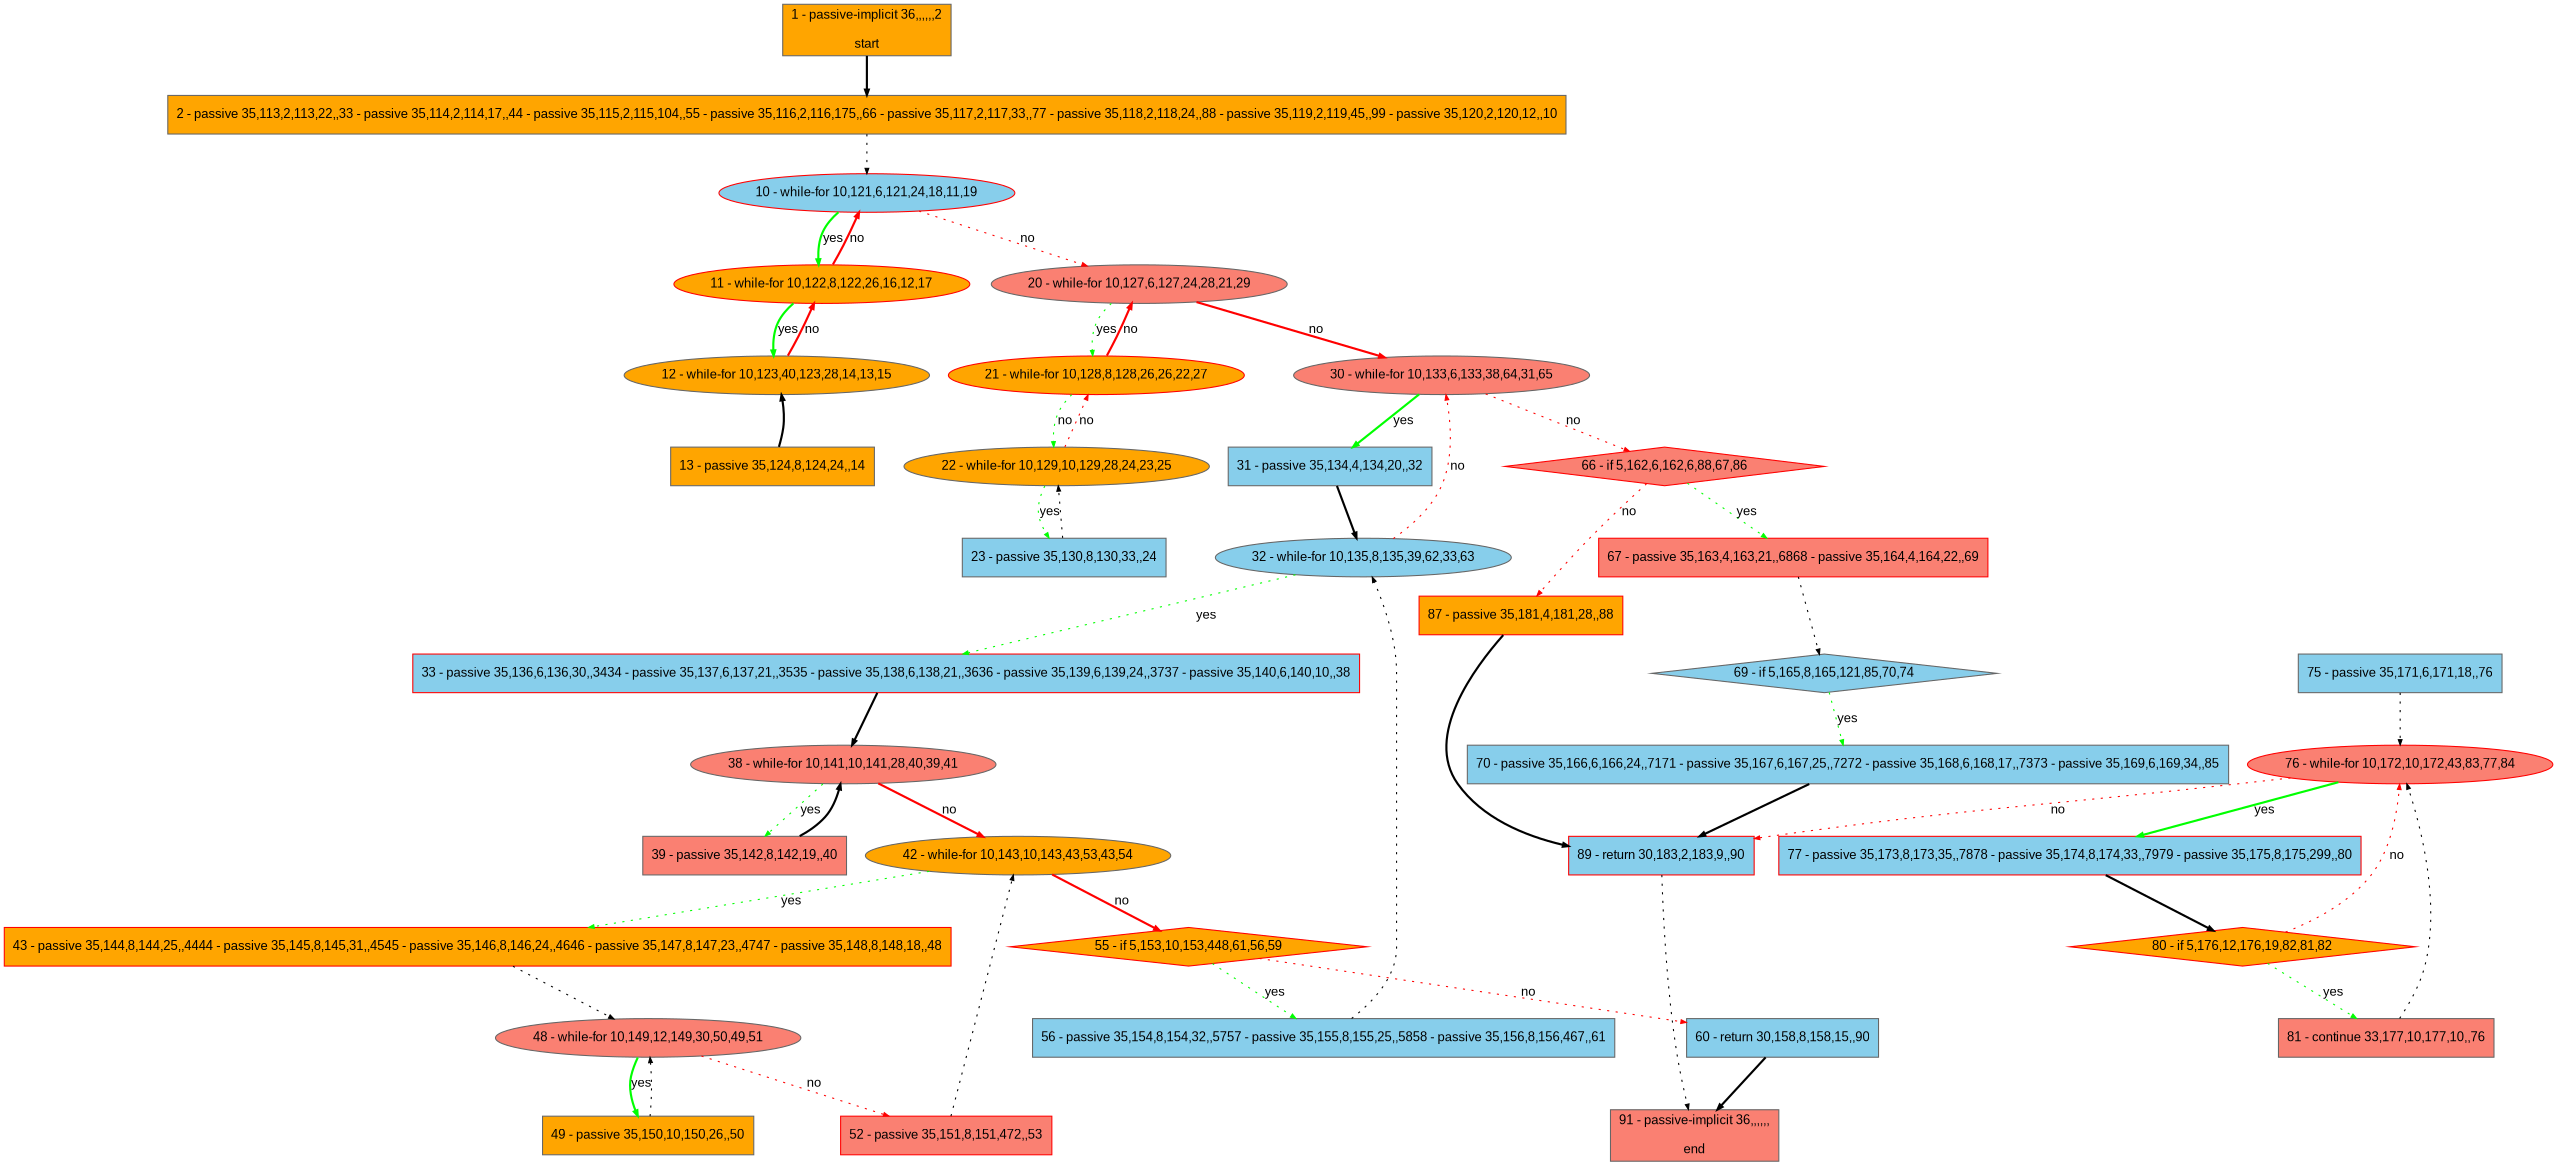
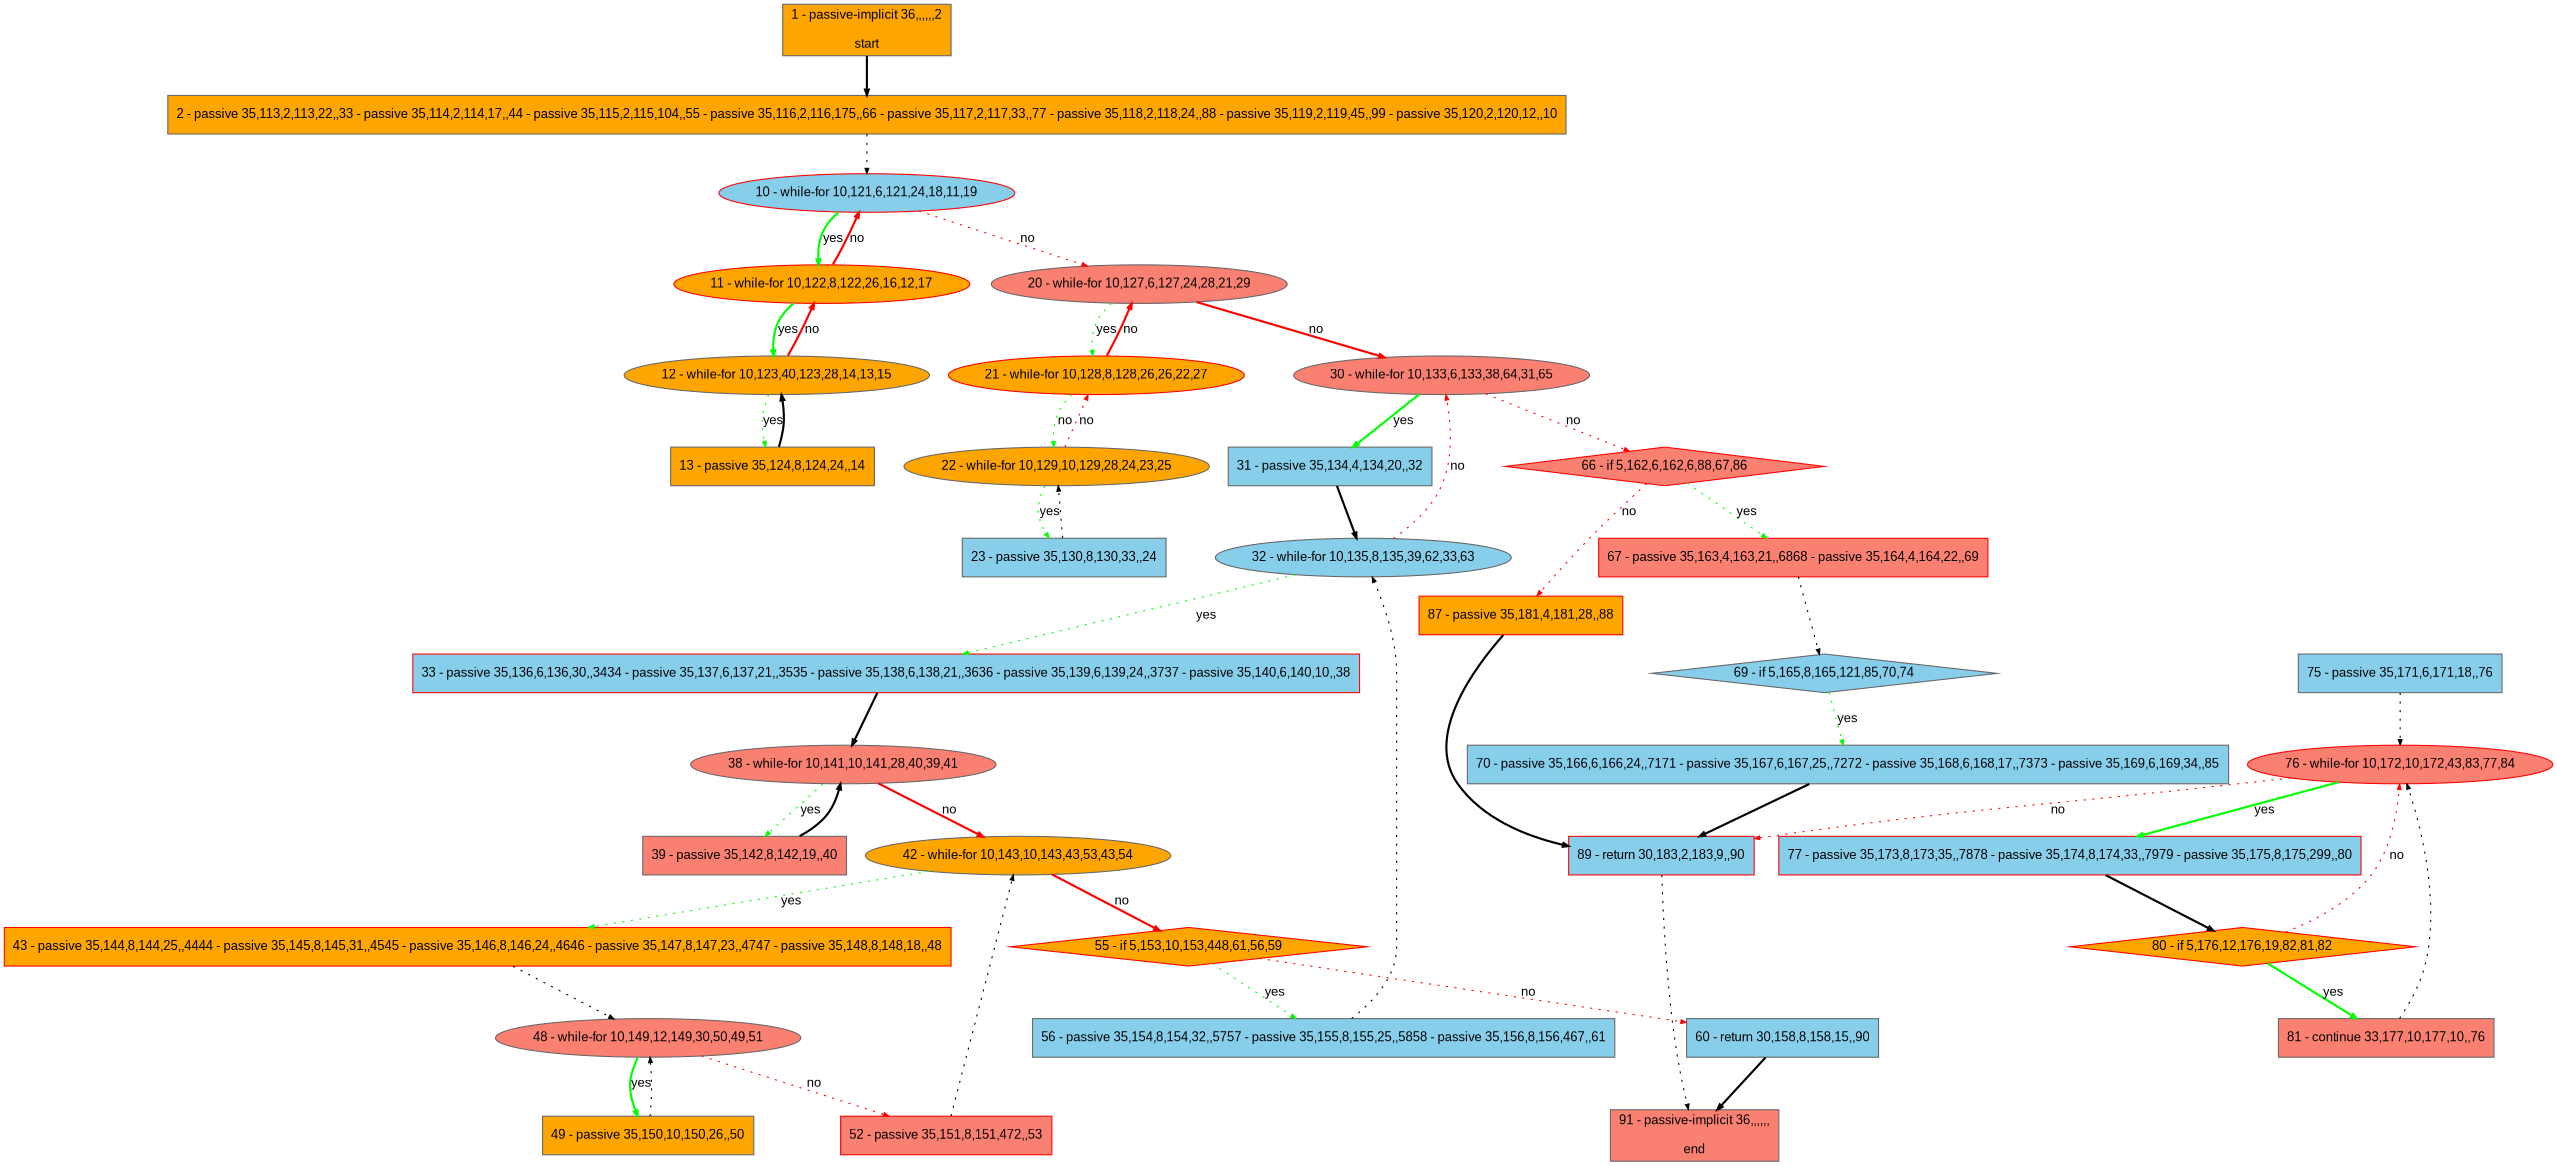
edge "12 - while-for 10,123,40,123,28,14,13,15" -> "13 - passive 35,124,8,124,24,,14": added, label "yes"
edge "80 - if 5,176,12,176,19,82,81,82" -> "81 - continue 33,177,10,177,10,,76": style dotted -> bold
